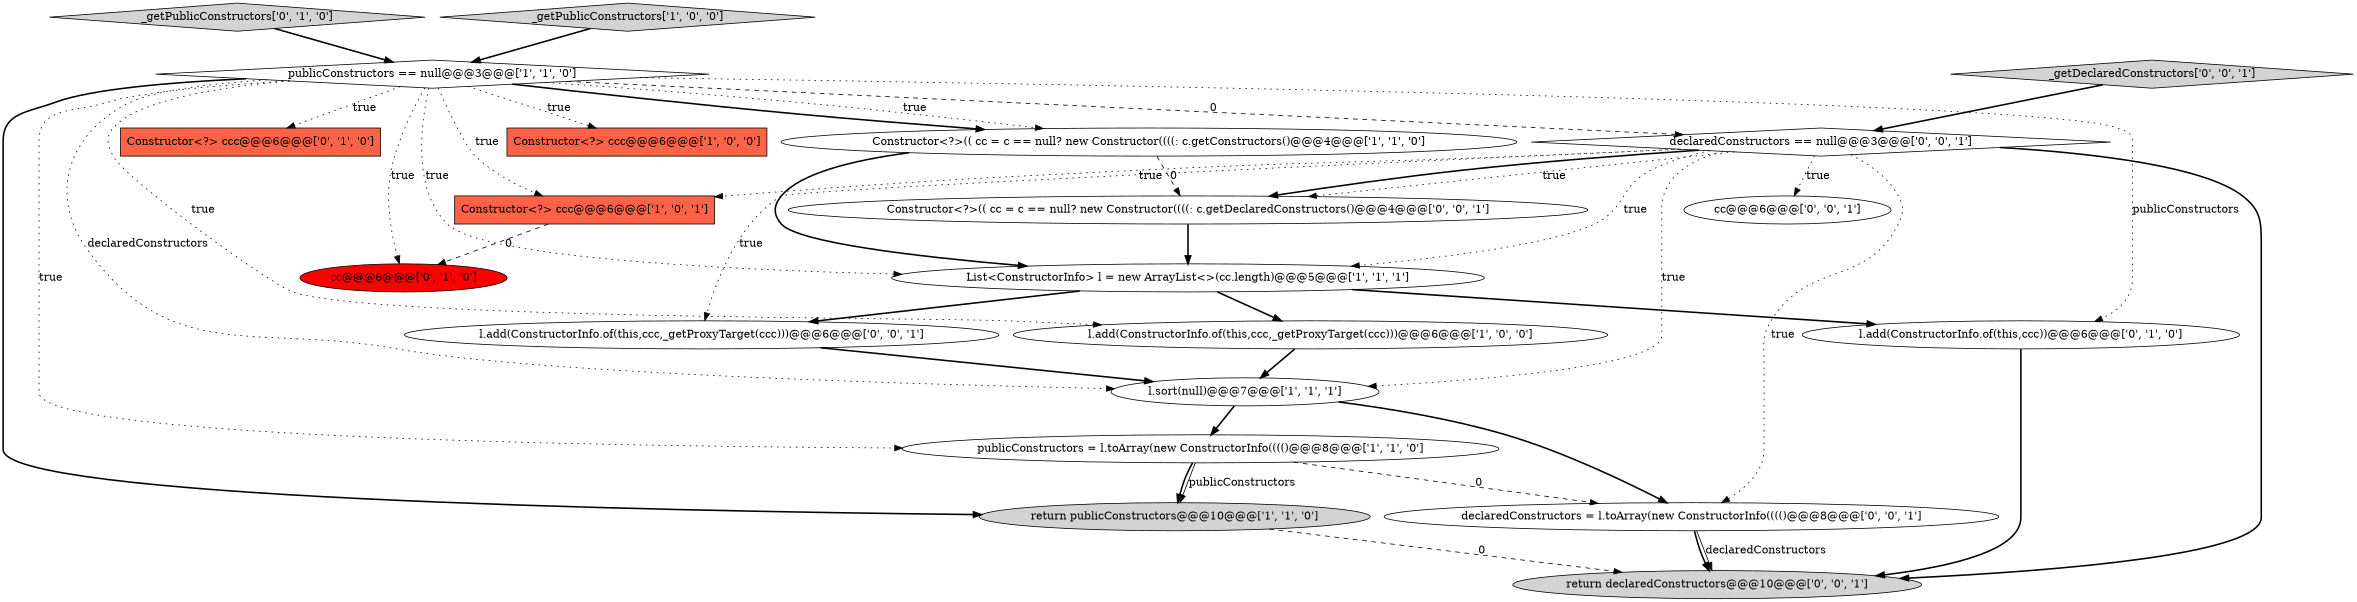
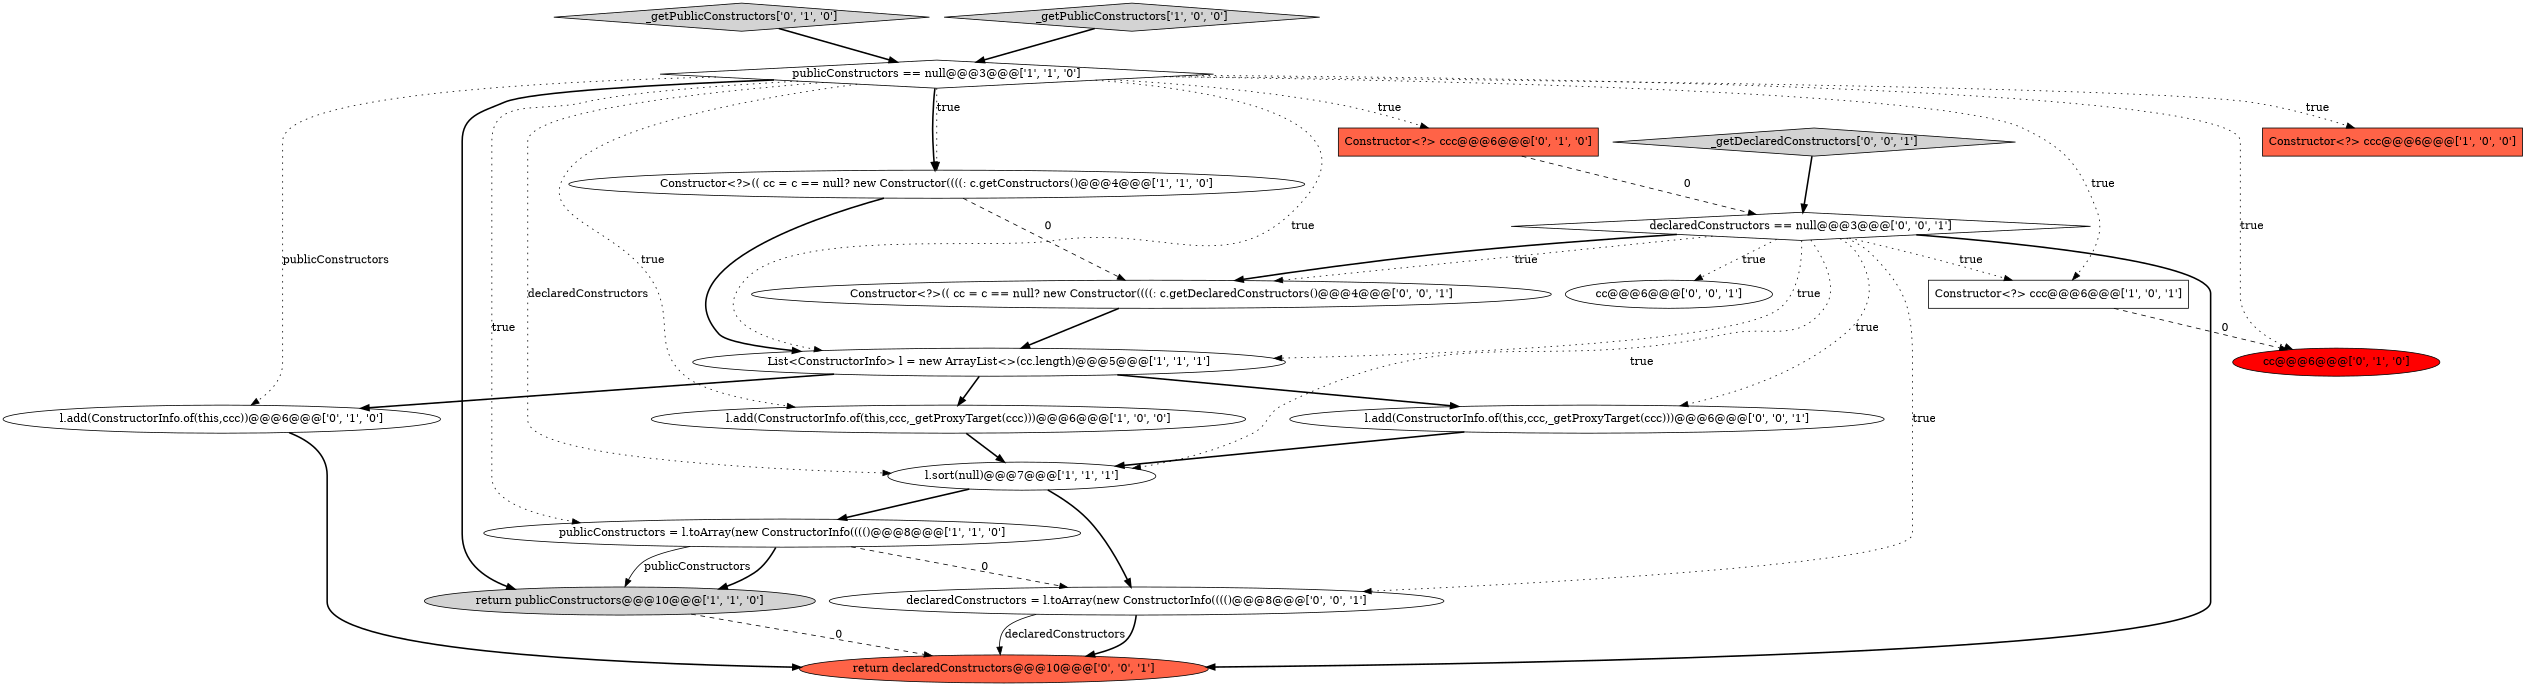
edge "publicConstructors == null@@@3@@@['1', '1', '0']" -> "declaredConstructors == null@@@3@@@['0', '0', '1']": now "Constructor<?> ccc@@@6@@@['0', '1', '0']" -> "declaredConstructors == null@@@3@@@['0', '0', '1']"
node "Constructor<?> ccc@@@6@@@['1', '0', '1']": fillcolor tomato -> white
node "return declaredConstructors@@@10@@@['0', '0', '1']": fillcolor lightgray -> tomato
